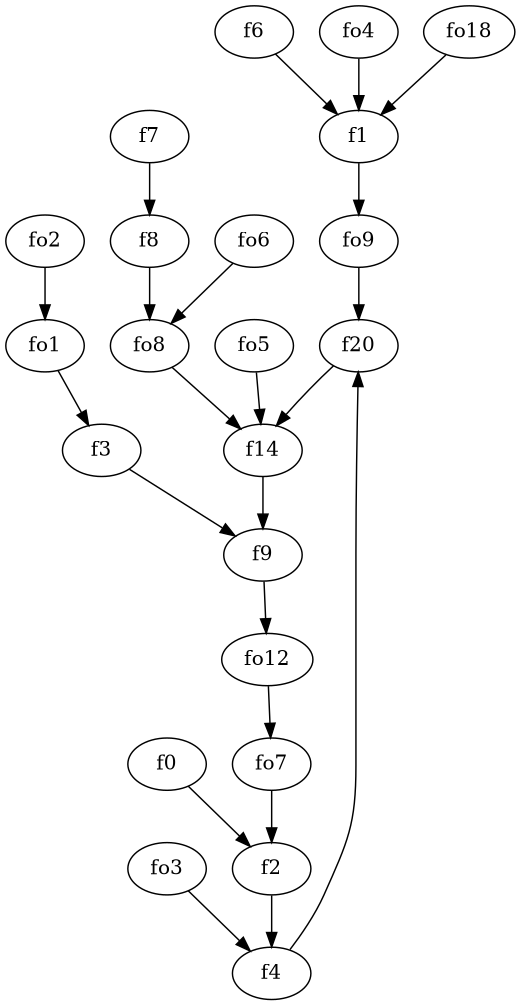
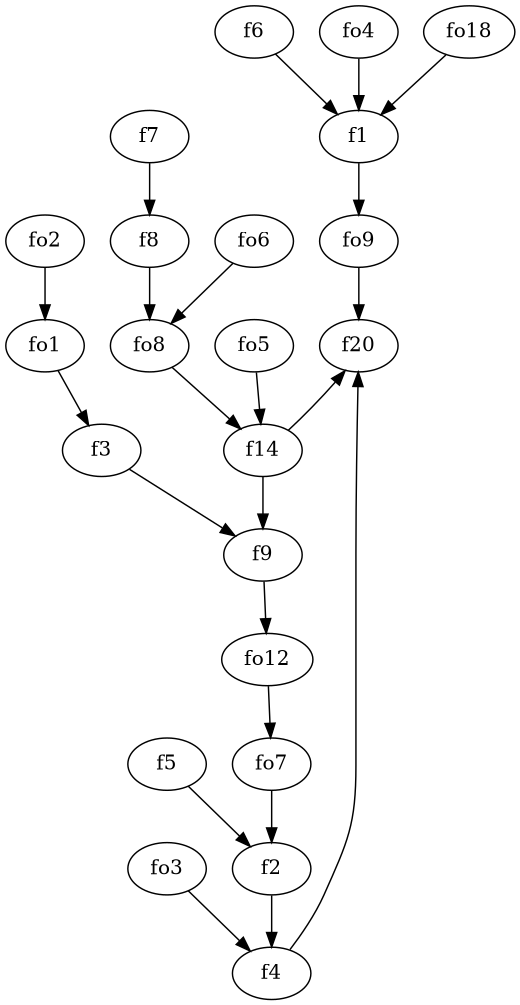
edge "f20" -> "f14": reversed
node "f0": label "f0" -> "f5"
